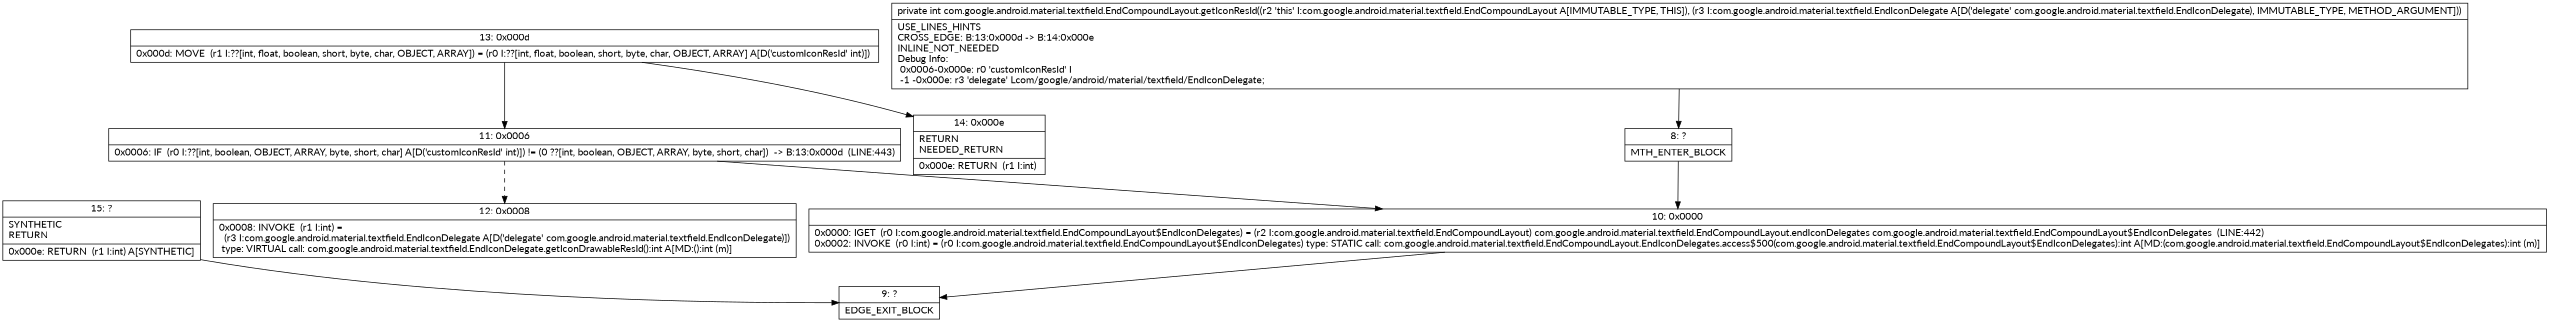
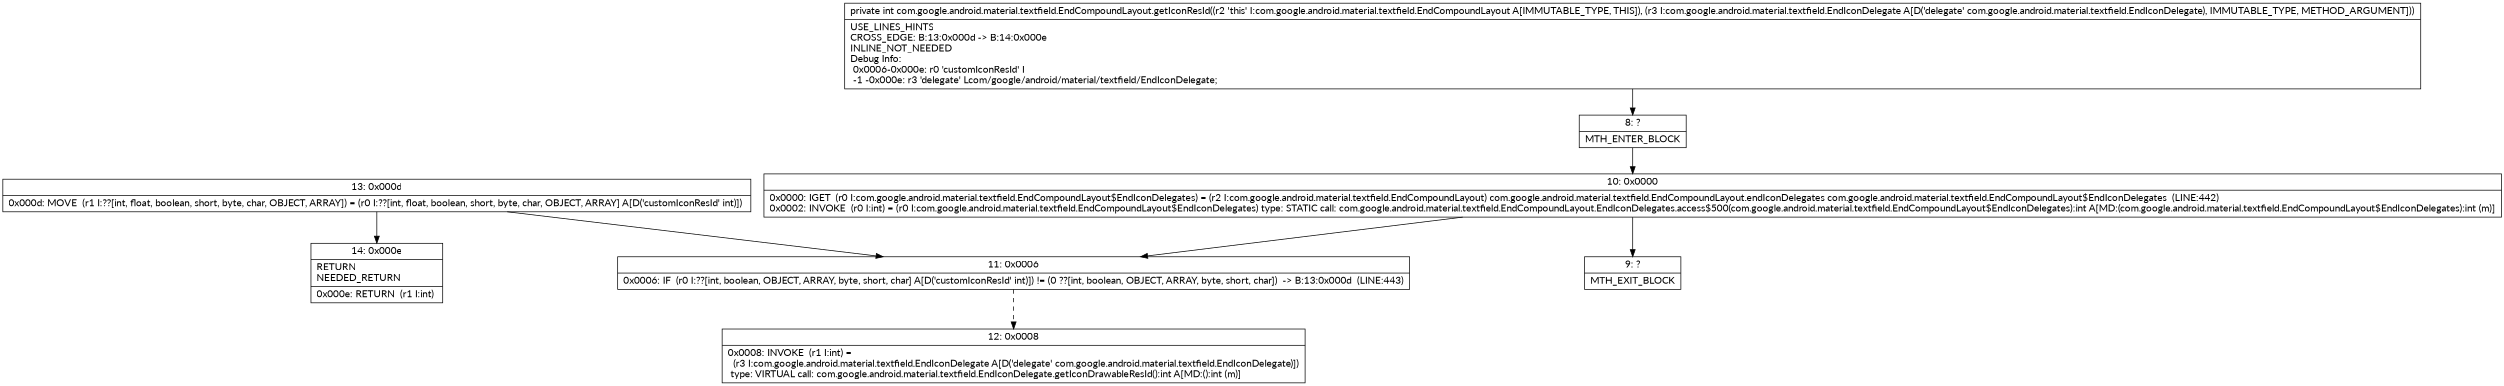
edge "11: 0x0006" -> "10: 0x0000": reversed
node "15: ?": removed
node "9: ?": text "EDGE_EXIT_BLOCK" -> "MTH_EXIT_BLOCK"
